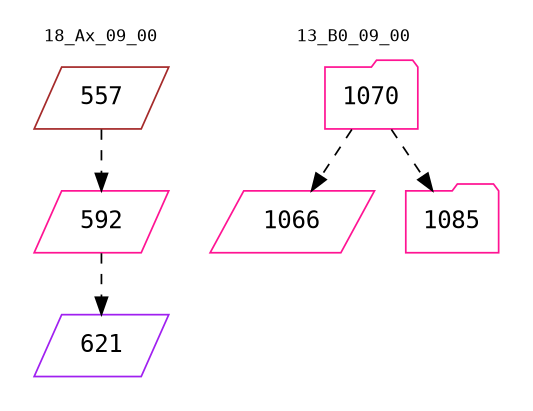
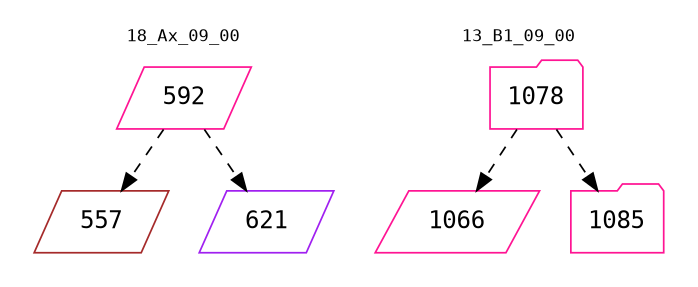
cluster "13_B0_09_00": label "13_B0_09_00" -> "13_B1_09_00"
node "1070": label "1070" -> "1078"
edge "557" -> "592": reversed
